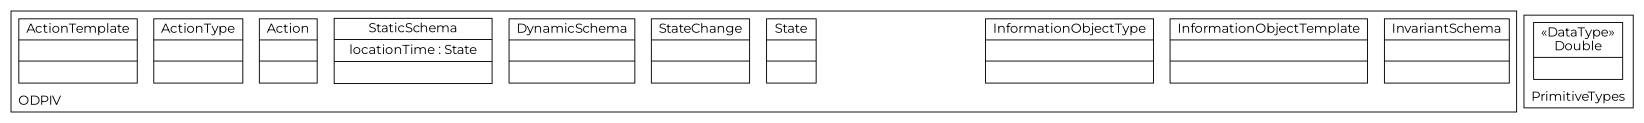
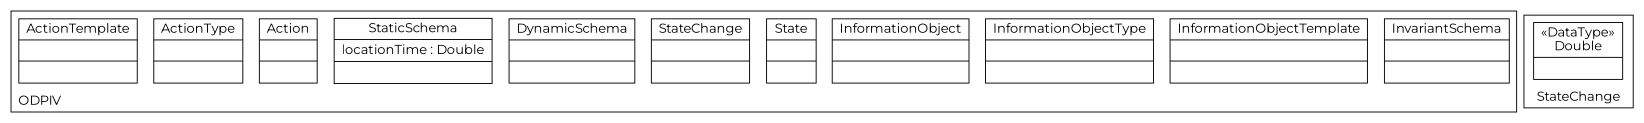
node "StaticSchema": text "locationTime : State" -> "locationTime : Double"
node "InformationObject": added
cluster "PrimitiveTypes": label "PrimitiveTypes" -> "StateChange"
